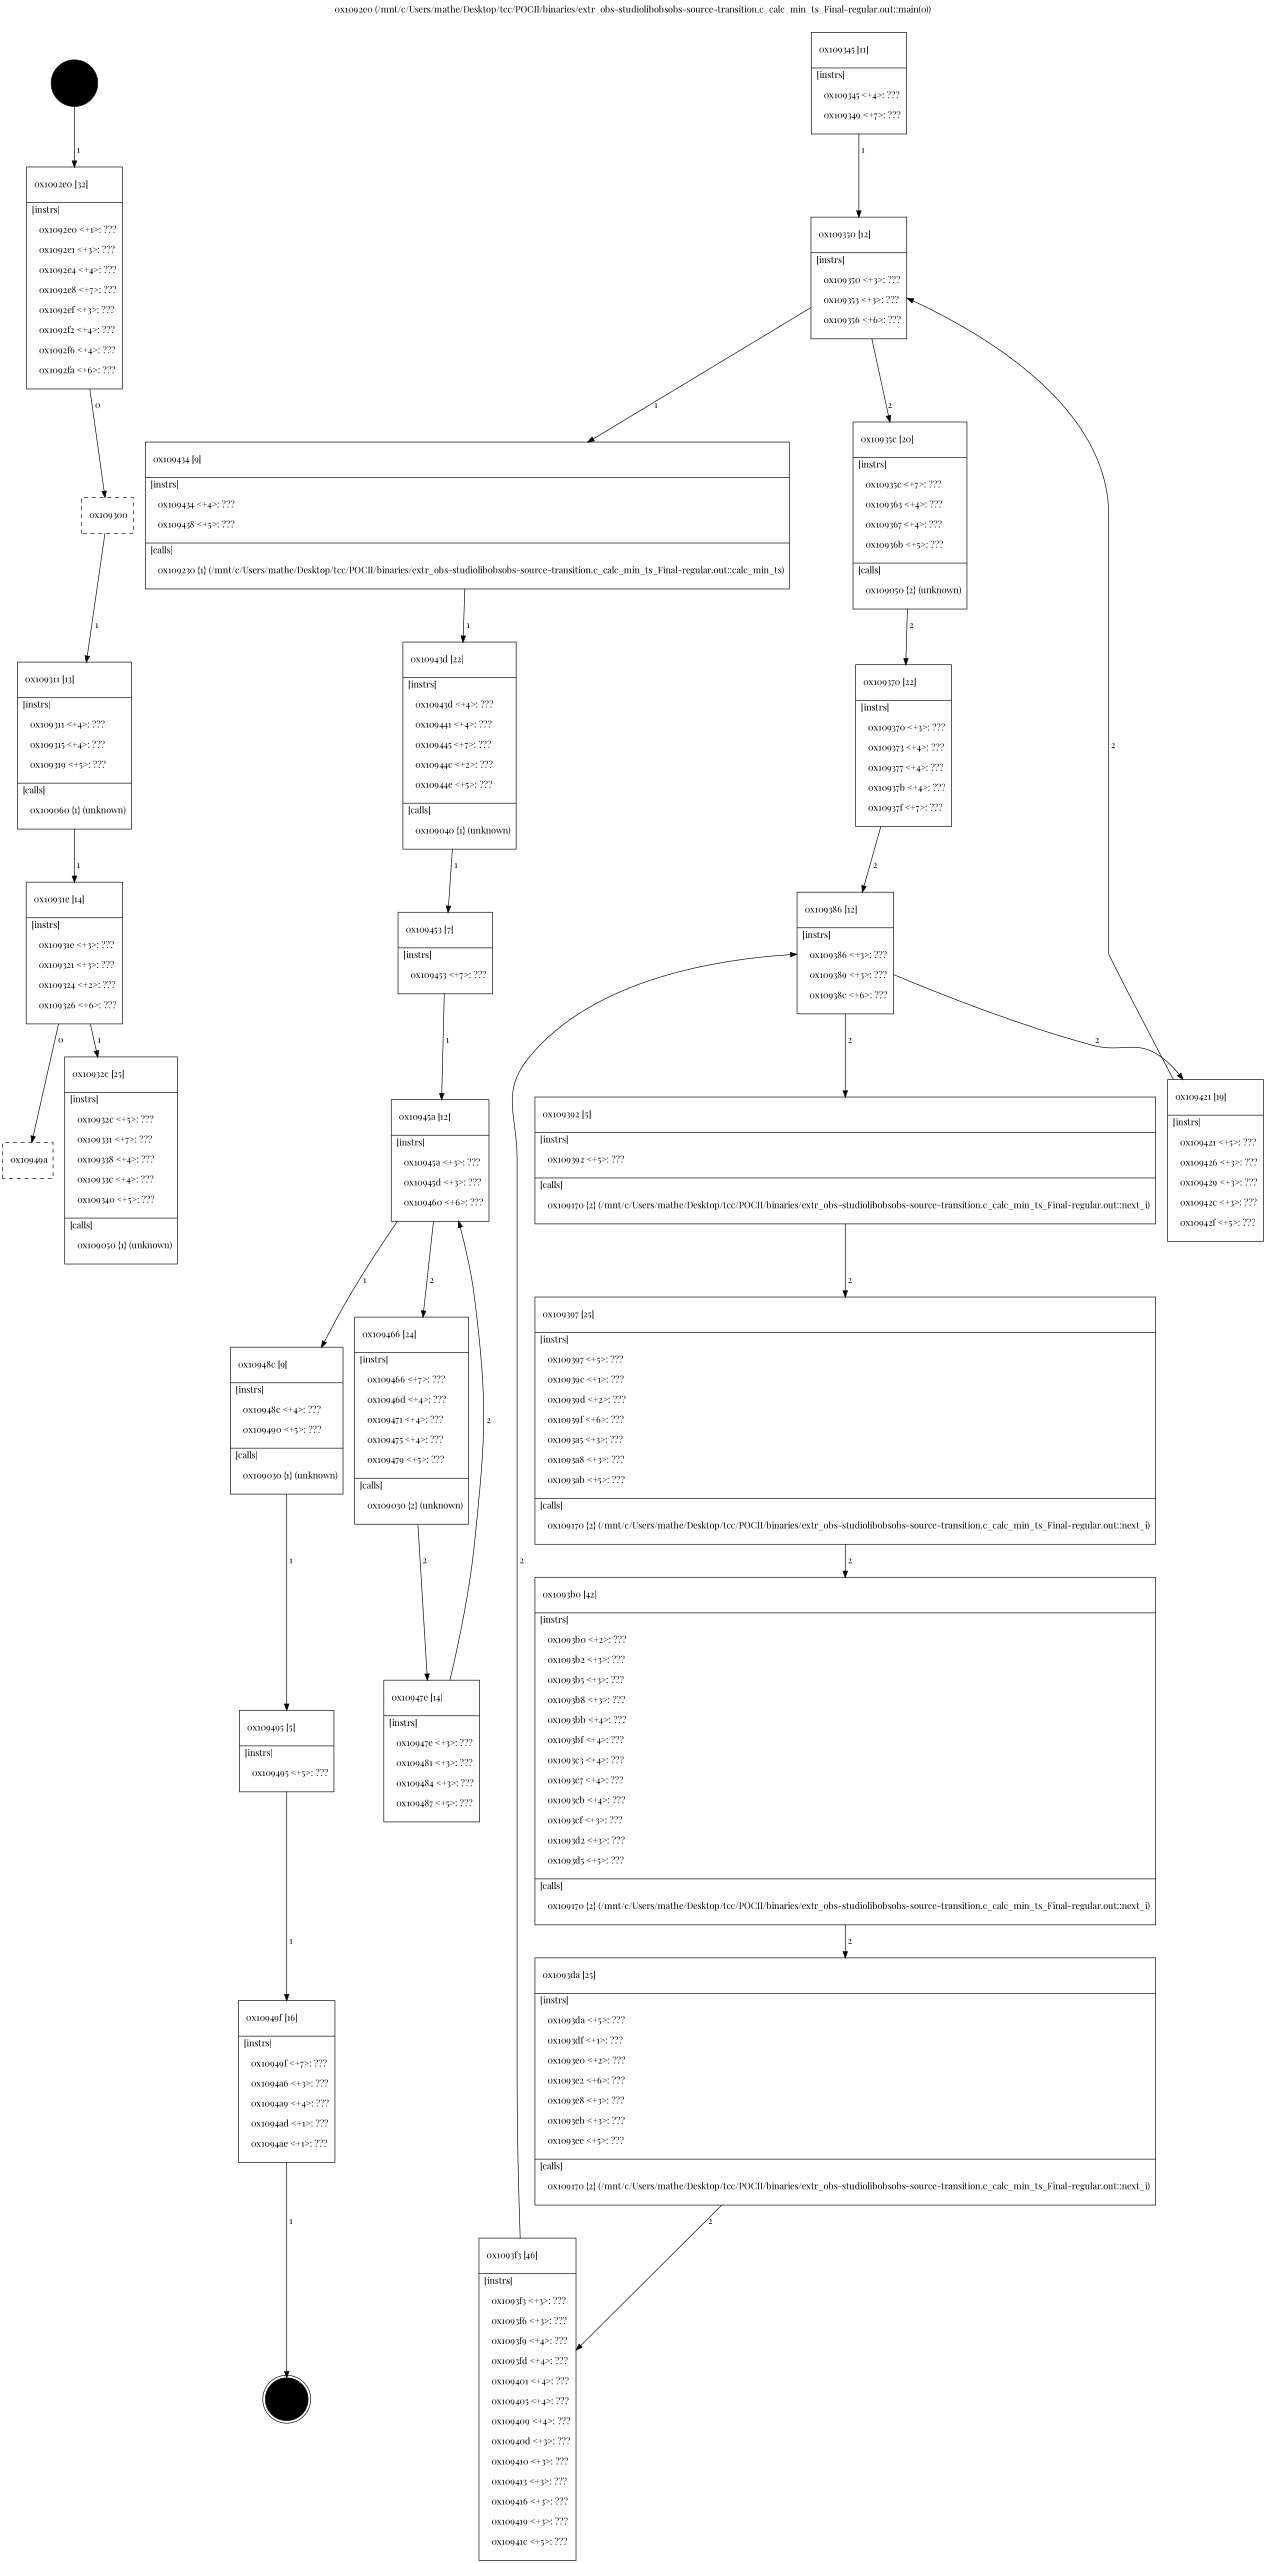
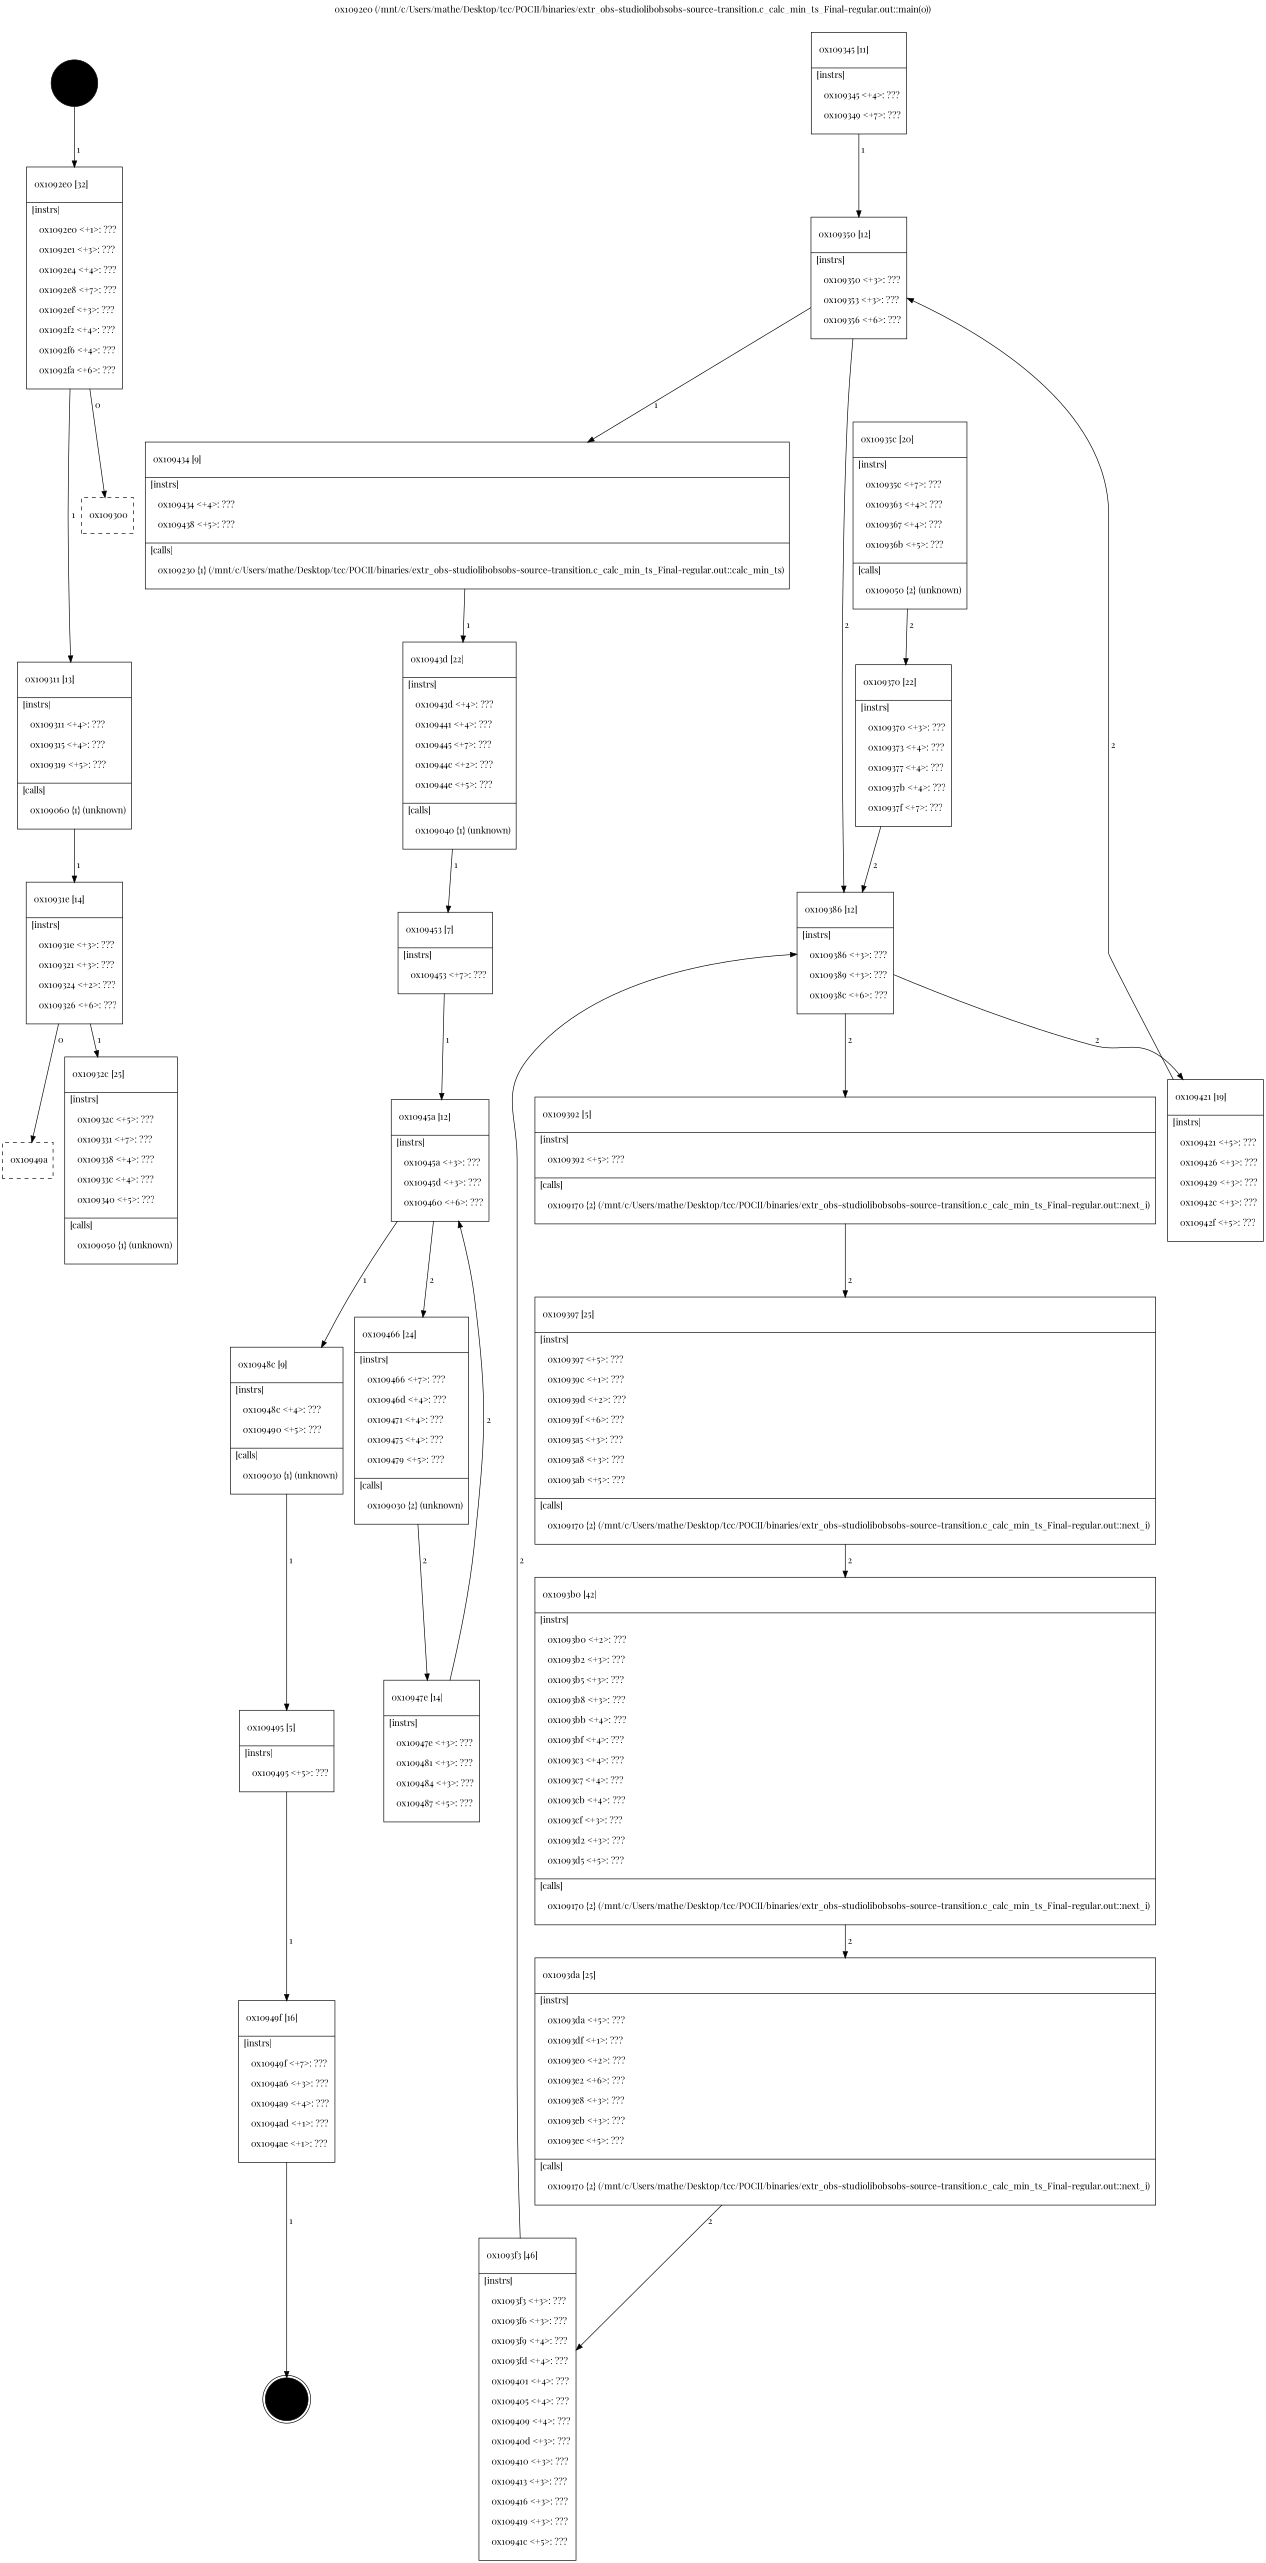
edge "0x109350 [12]" -> "0x10935c [20]": now "0x109350 [12]" -> "0x109386 [12]"
edge "0x109300" -> "0x109311 [13]": now "0x1092e0 [32]" -> "0x109311 [13]"
